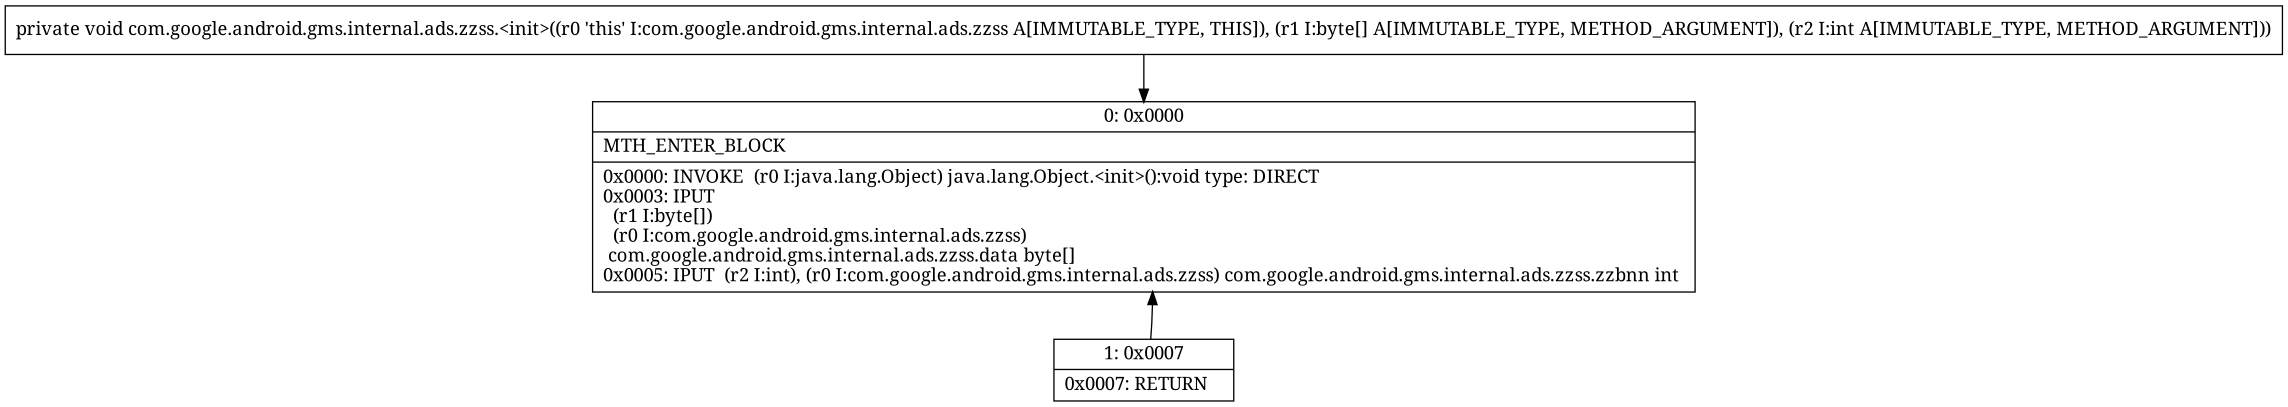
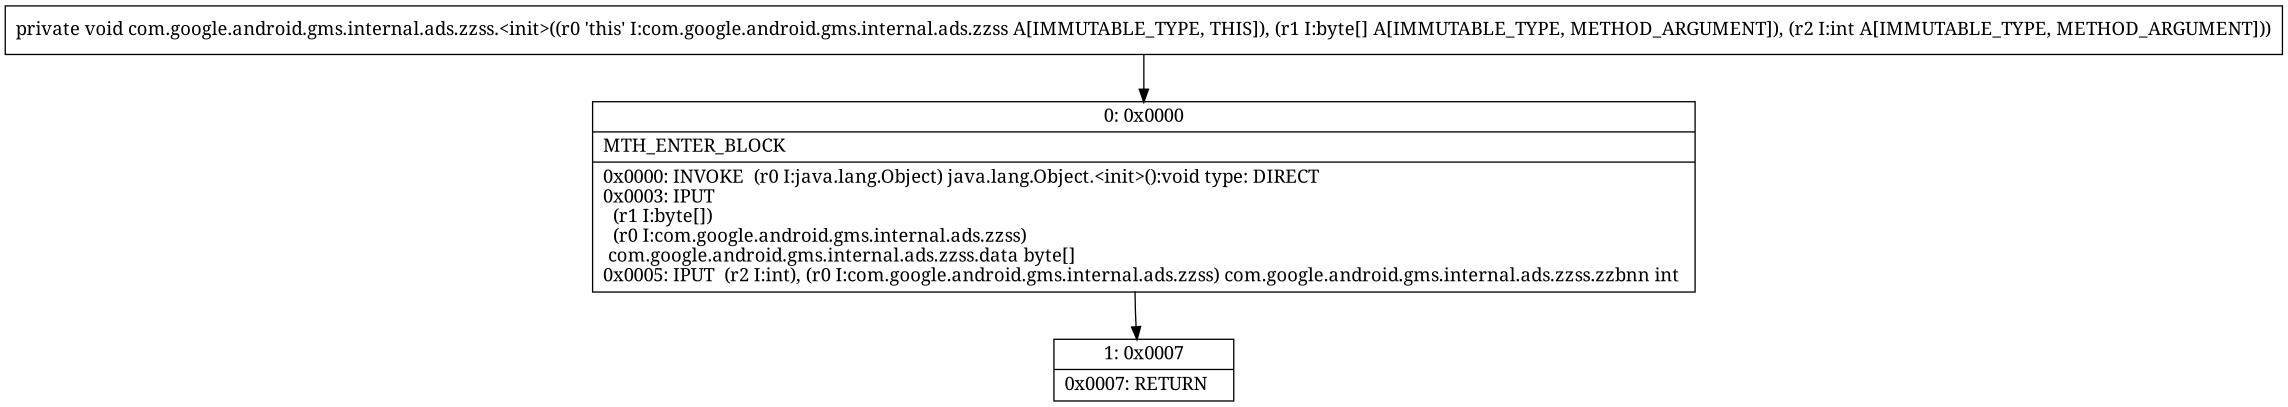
edge "1: 0x0007" -> "0: 0x0000": reversed
